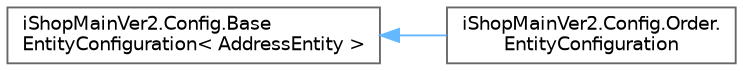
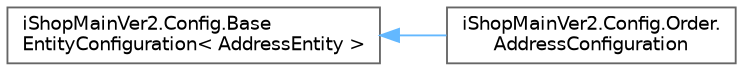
node "iShopMainVer2.Config.Order. EntityConfiguration": label "iShopMainVer2.Config.Order. EntityConfiguration" -> "iShopMainVer2.Config.Order. AddressConfiguration"
